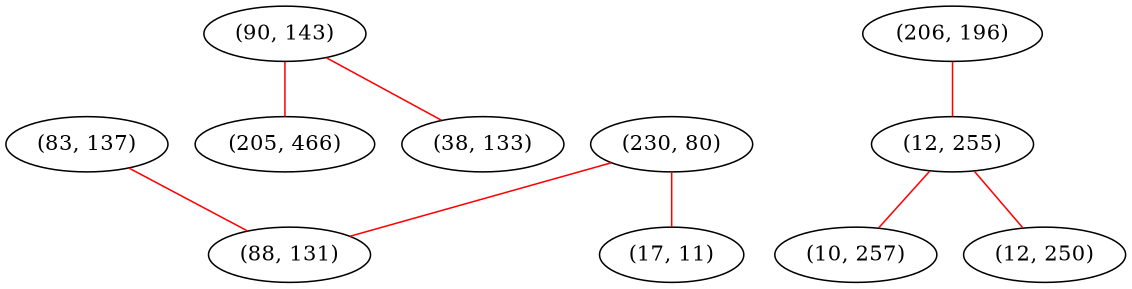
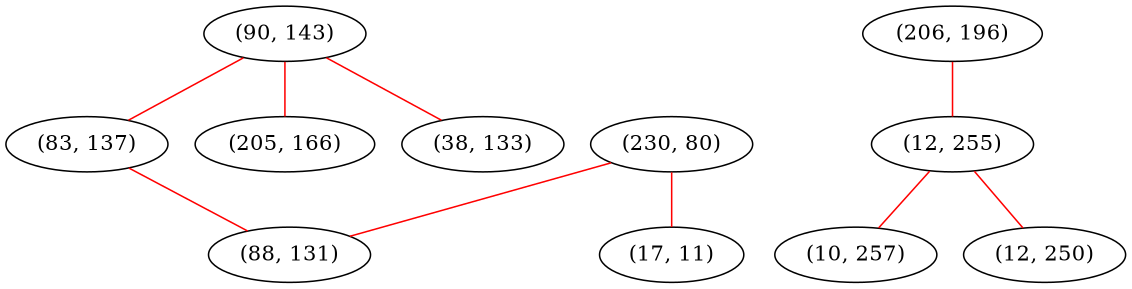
edge "(90, 143)" -- "(83, 137)": added
node "(205, 466)": label "(205, 466)" -> "(205, 166)"
